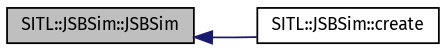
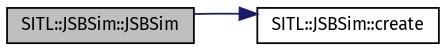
edge "SITL::JSBSim::create" -> "SITL::JSBSim::JSBSim": reversed
